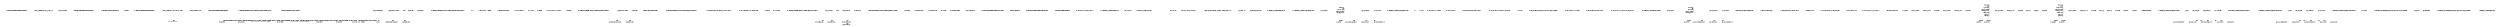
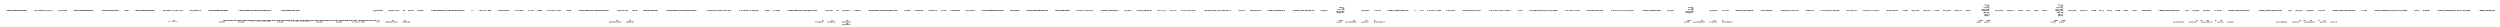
node "kernel.Bind<IWarrior>().To<Samurai>()": added
